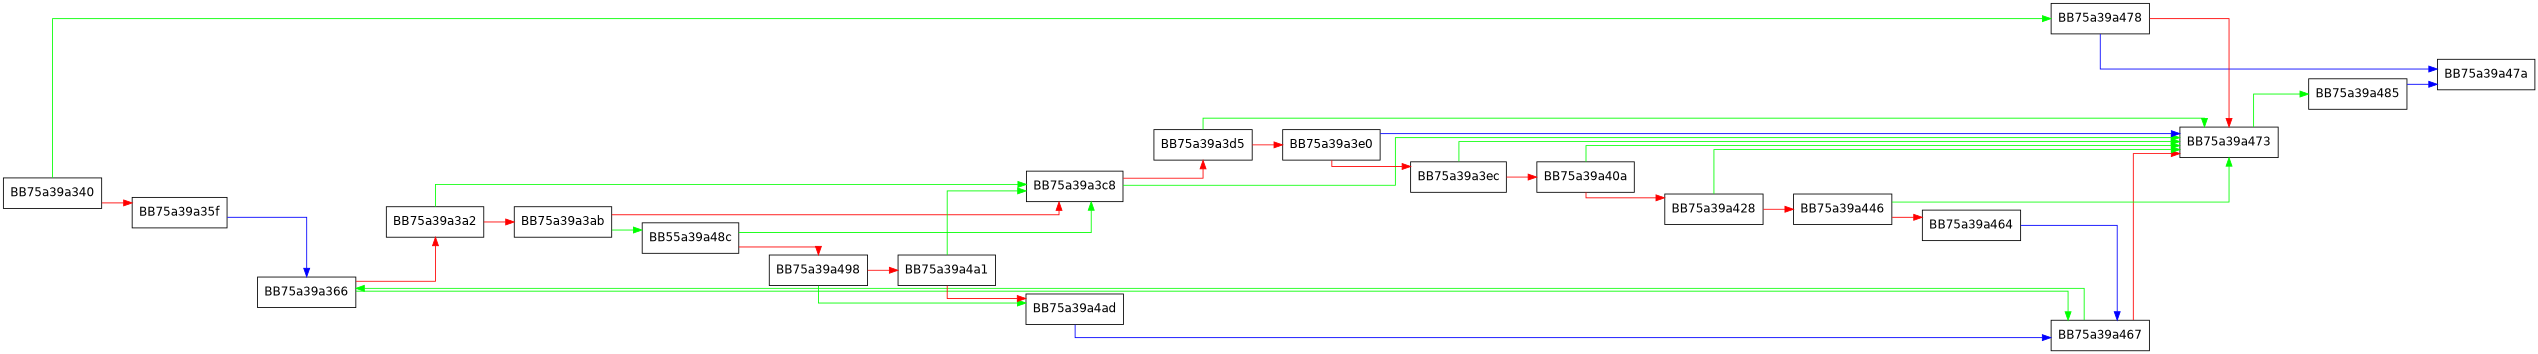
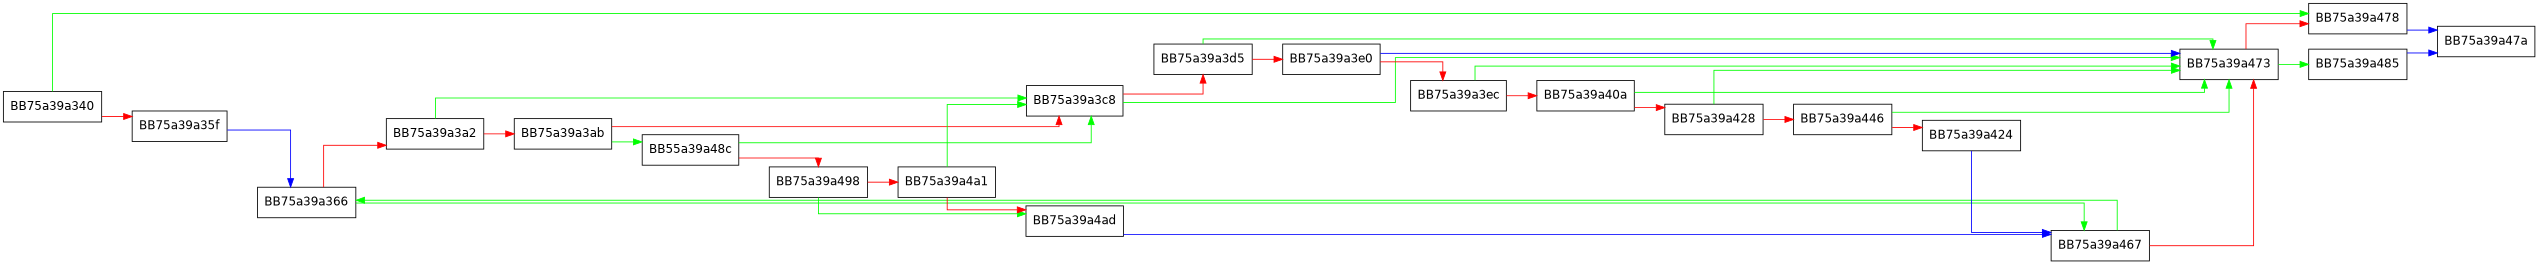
edge "BB75a39a478" -> "BB75a39a473": reversed
node "BB75a39a464": label "BB75a39a464" -> "BB75a39a424"
